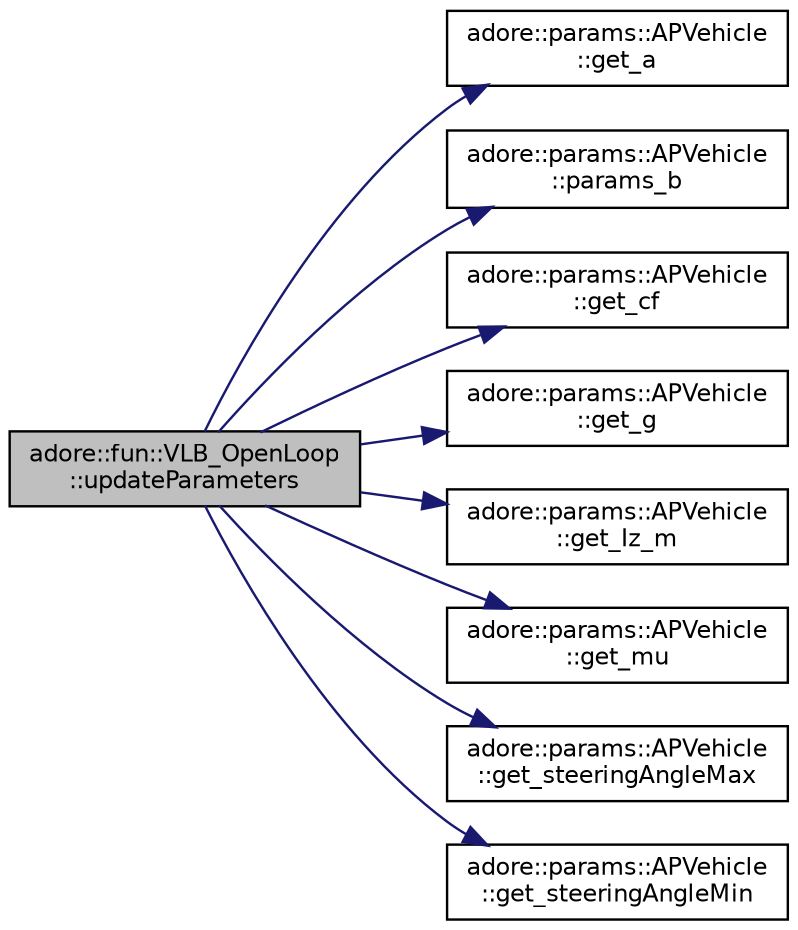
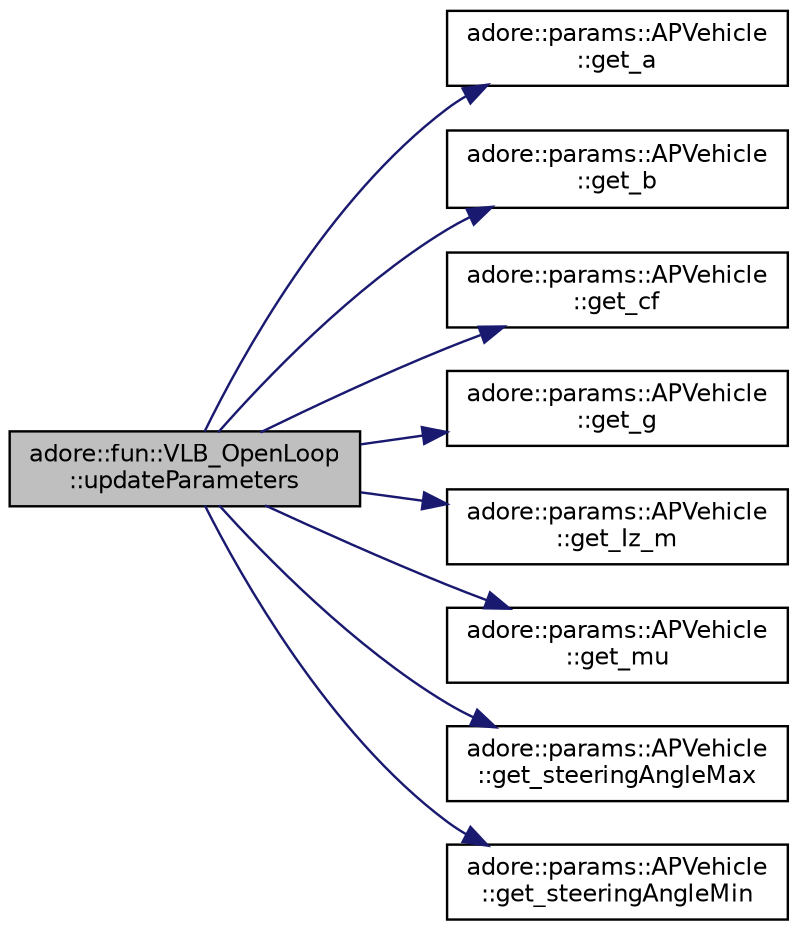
node "adore::params::APVehicle ::params_b": label "adore::params::APVehicle ::params_b" -> "adore::params::APVehicle ::get_b"
